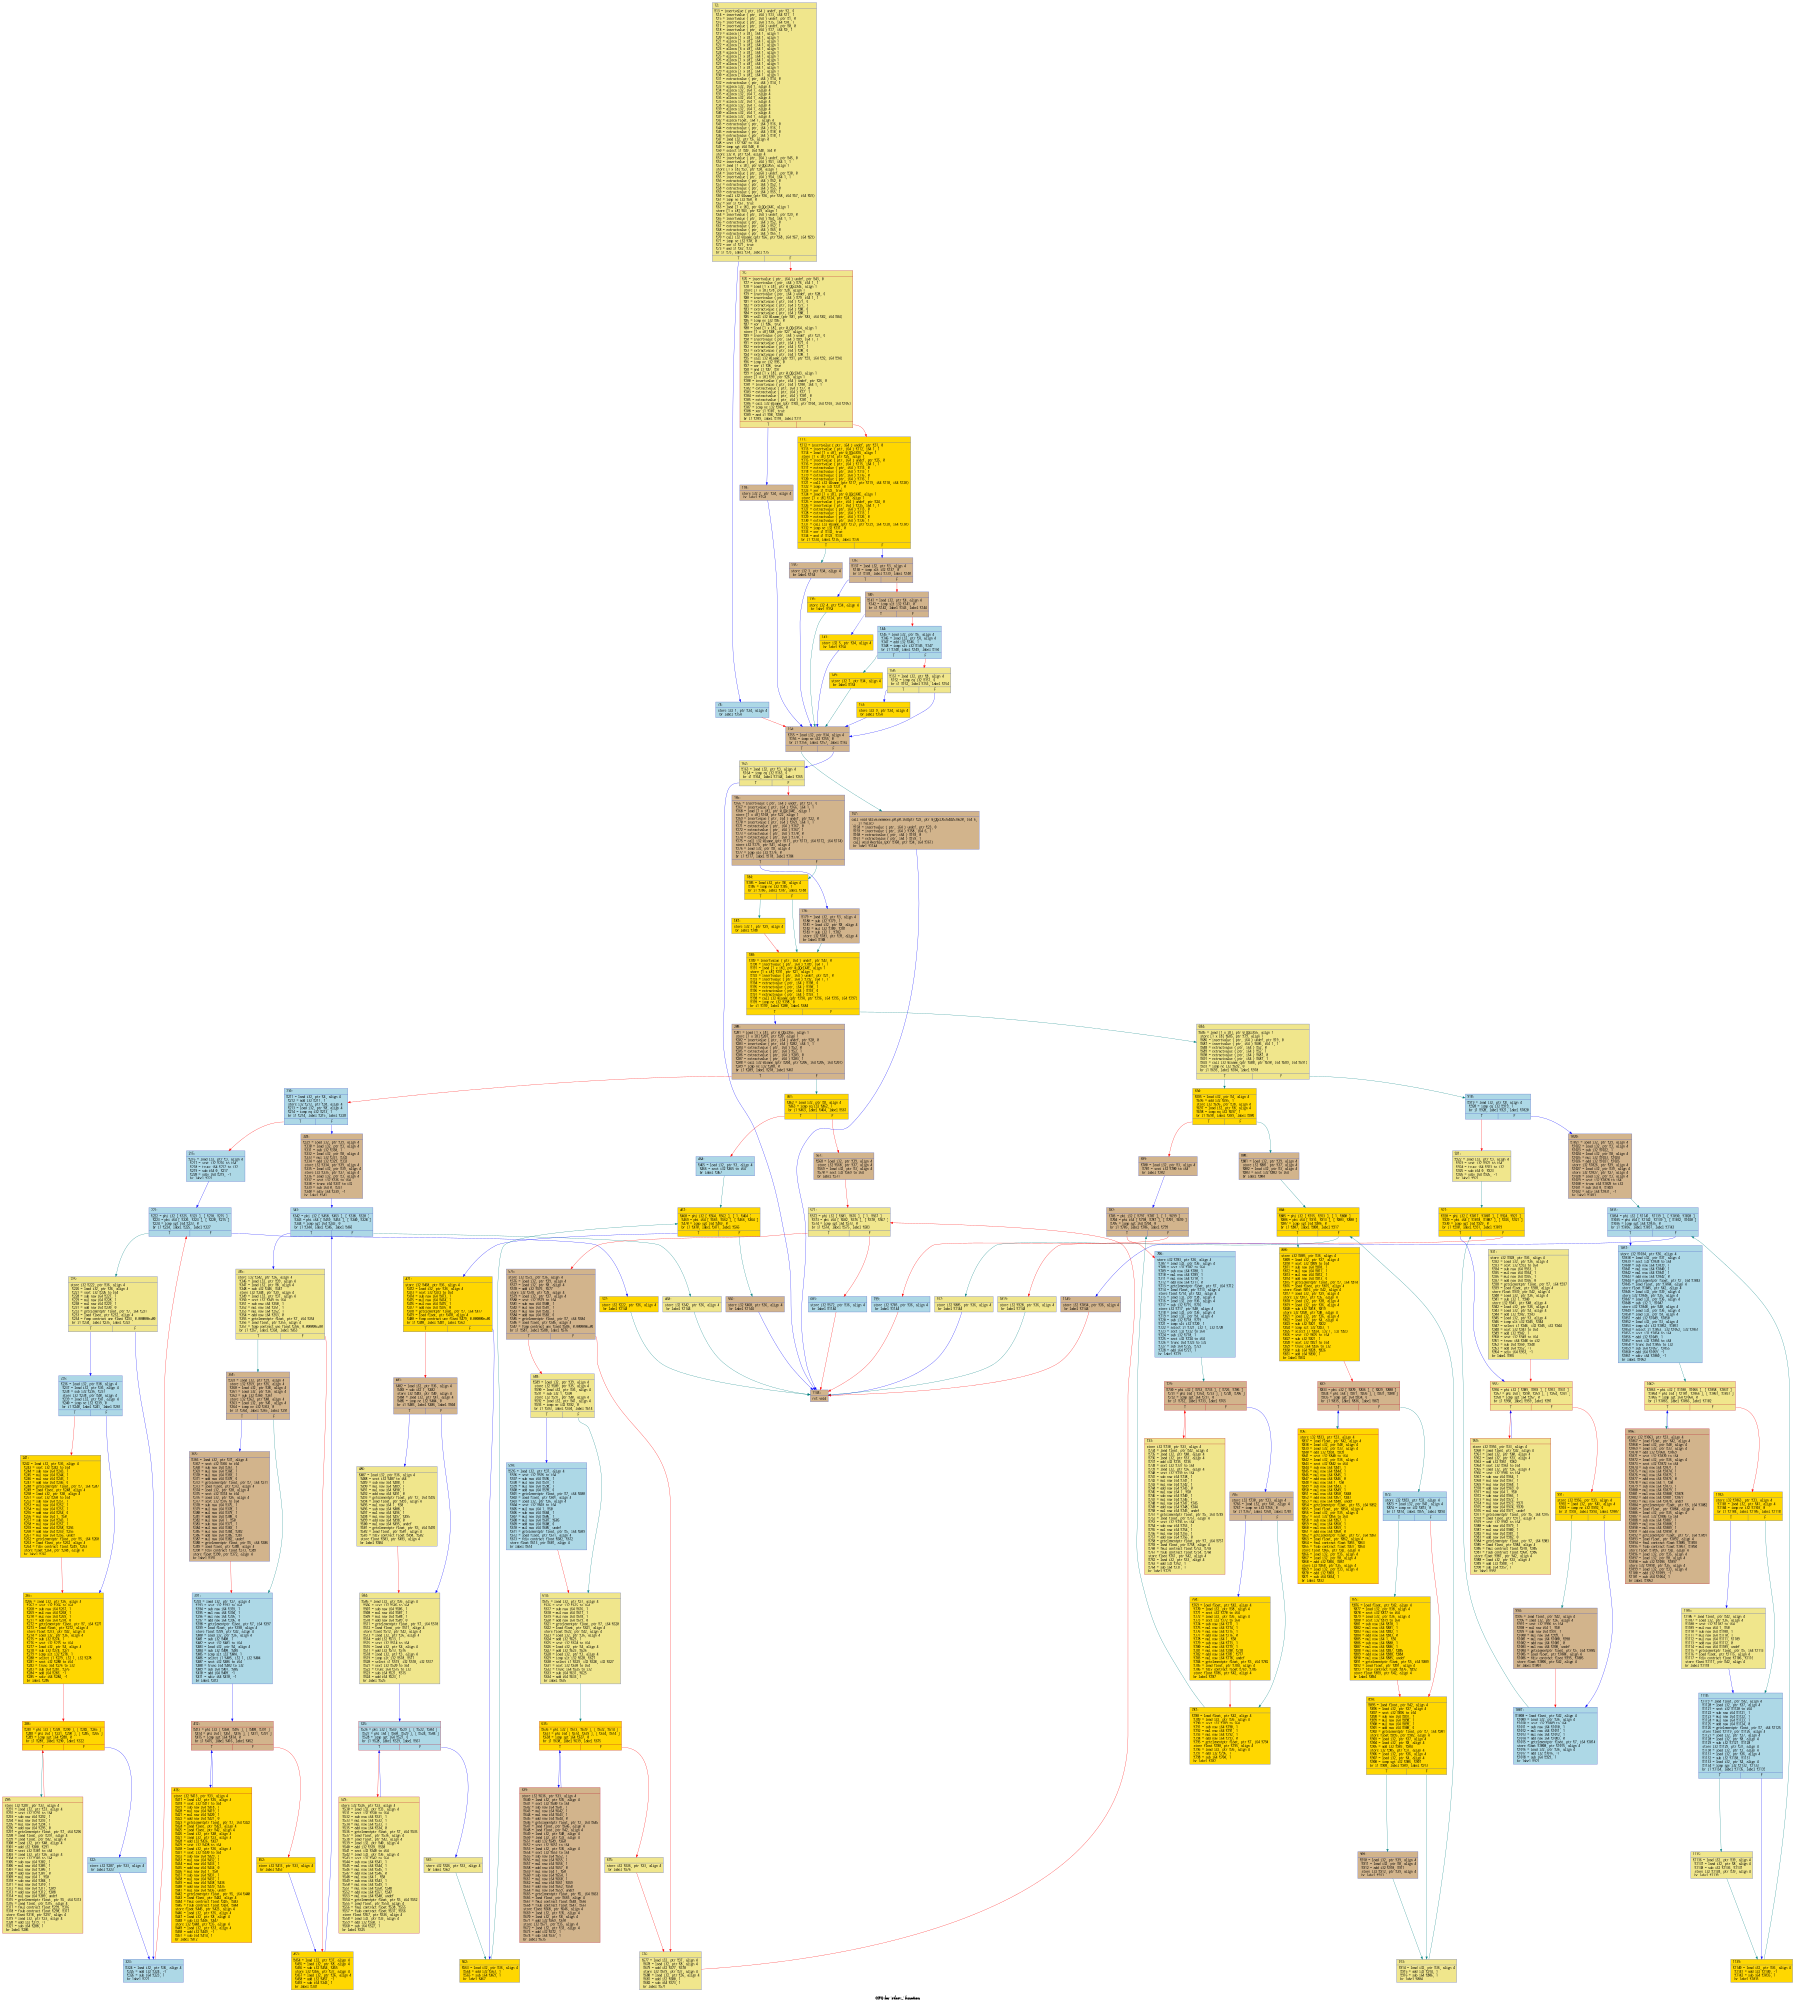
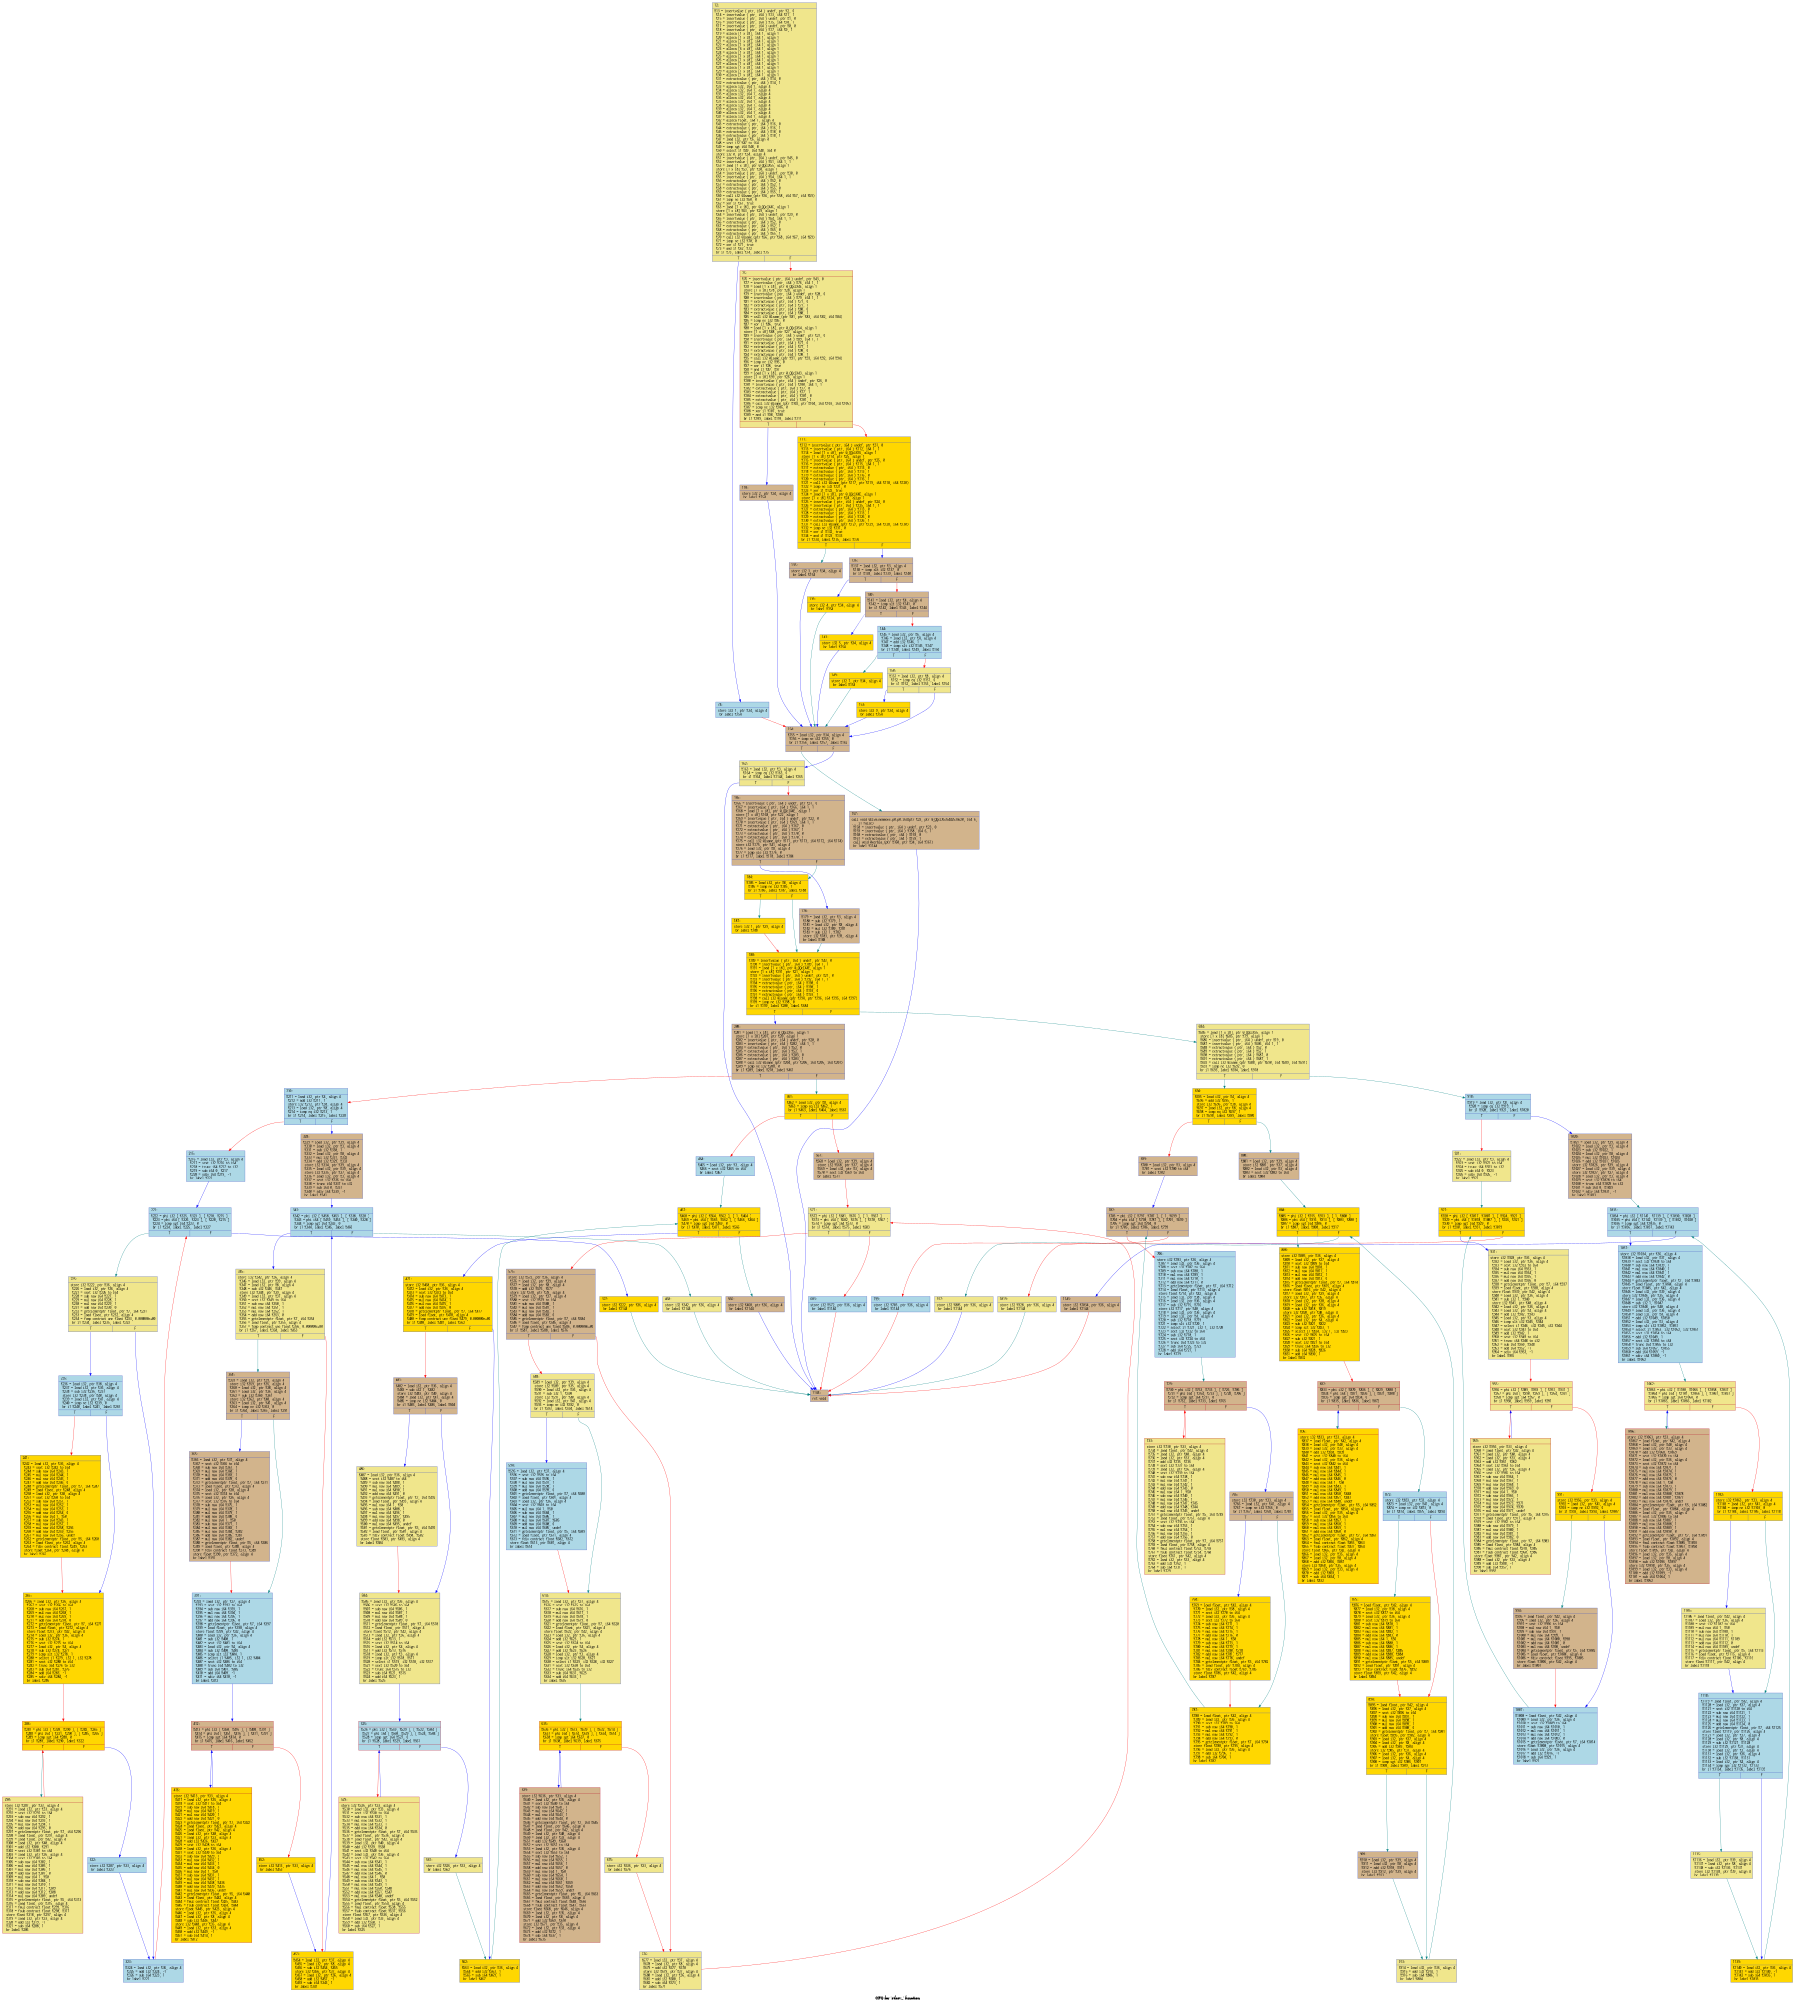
edge "927:" -> "955:": now "927:" -> "931:"
